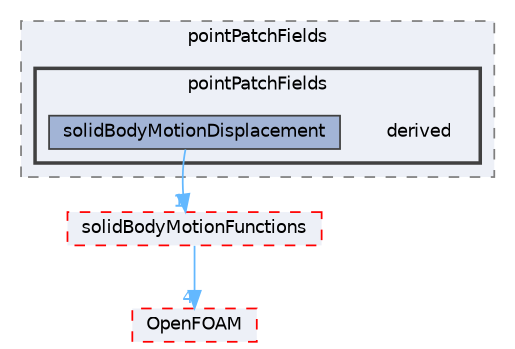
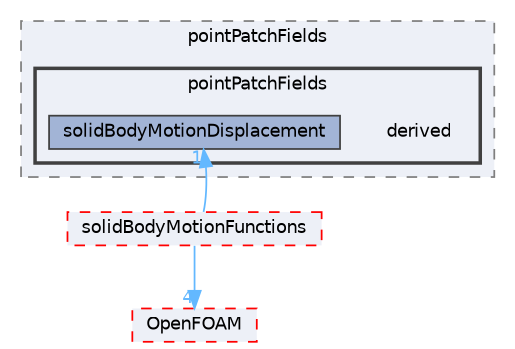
edge "solidBodyMotionDisplacement" -> "solidBodyMotionFunctions": reversed
